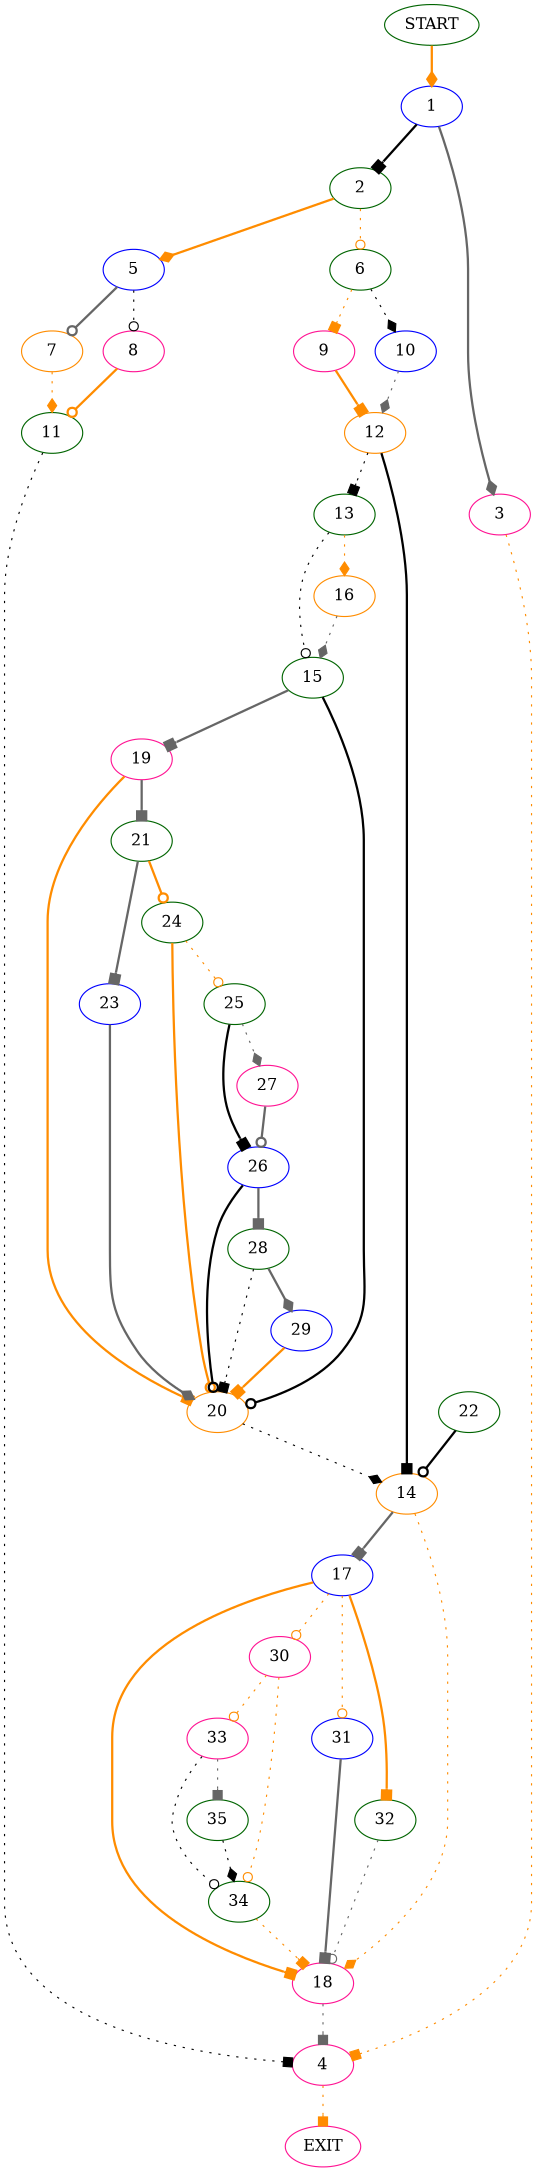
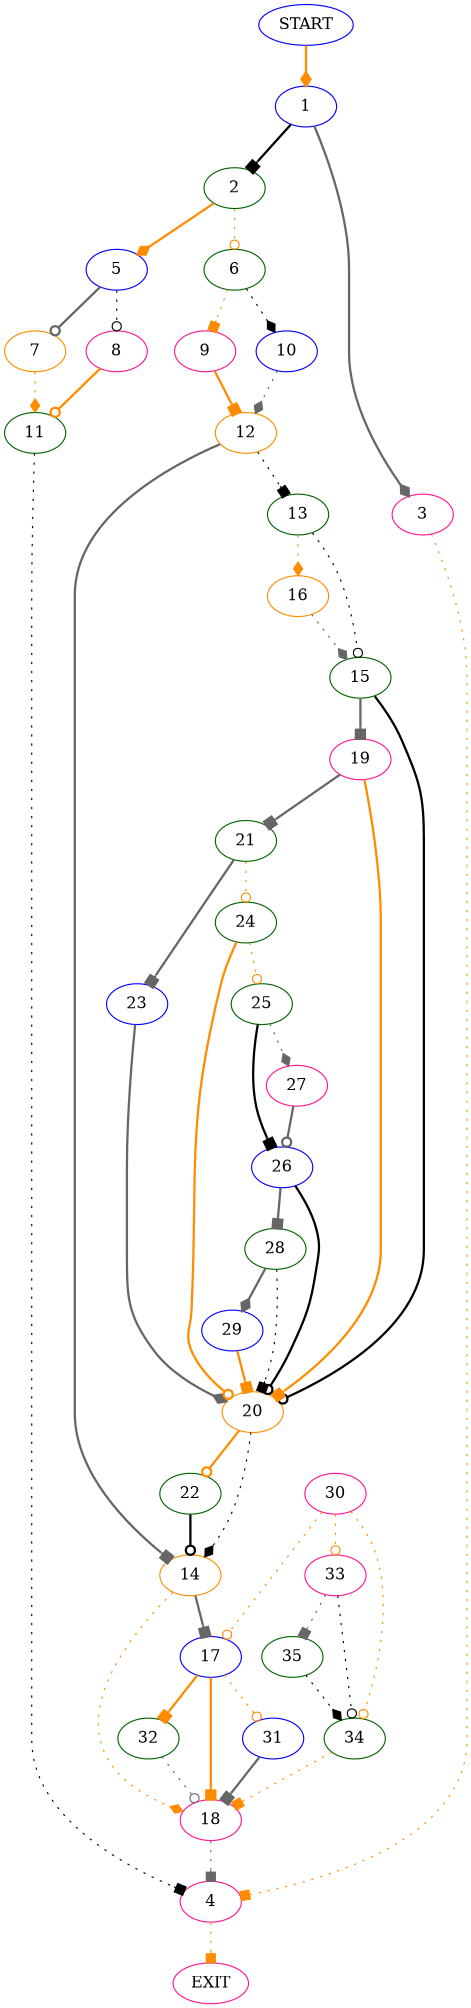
node "START": color darkgreen -> blue
edge "21" -> "24": style bold -> dotted
edge "12" -> "14": color black -> gray40
edge "20" -> "22": added
edge "17" -> "30": reversed
